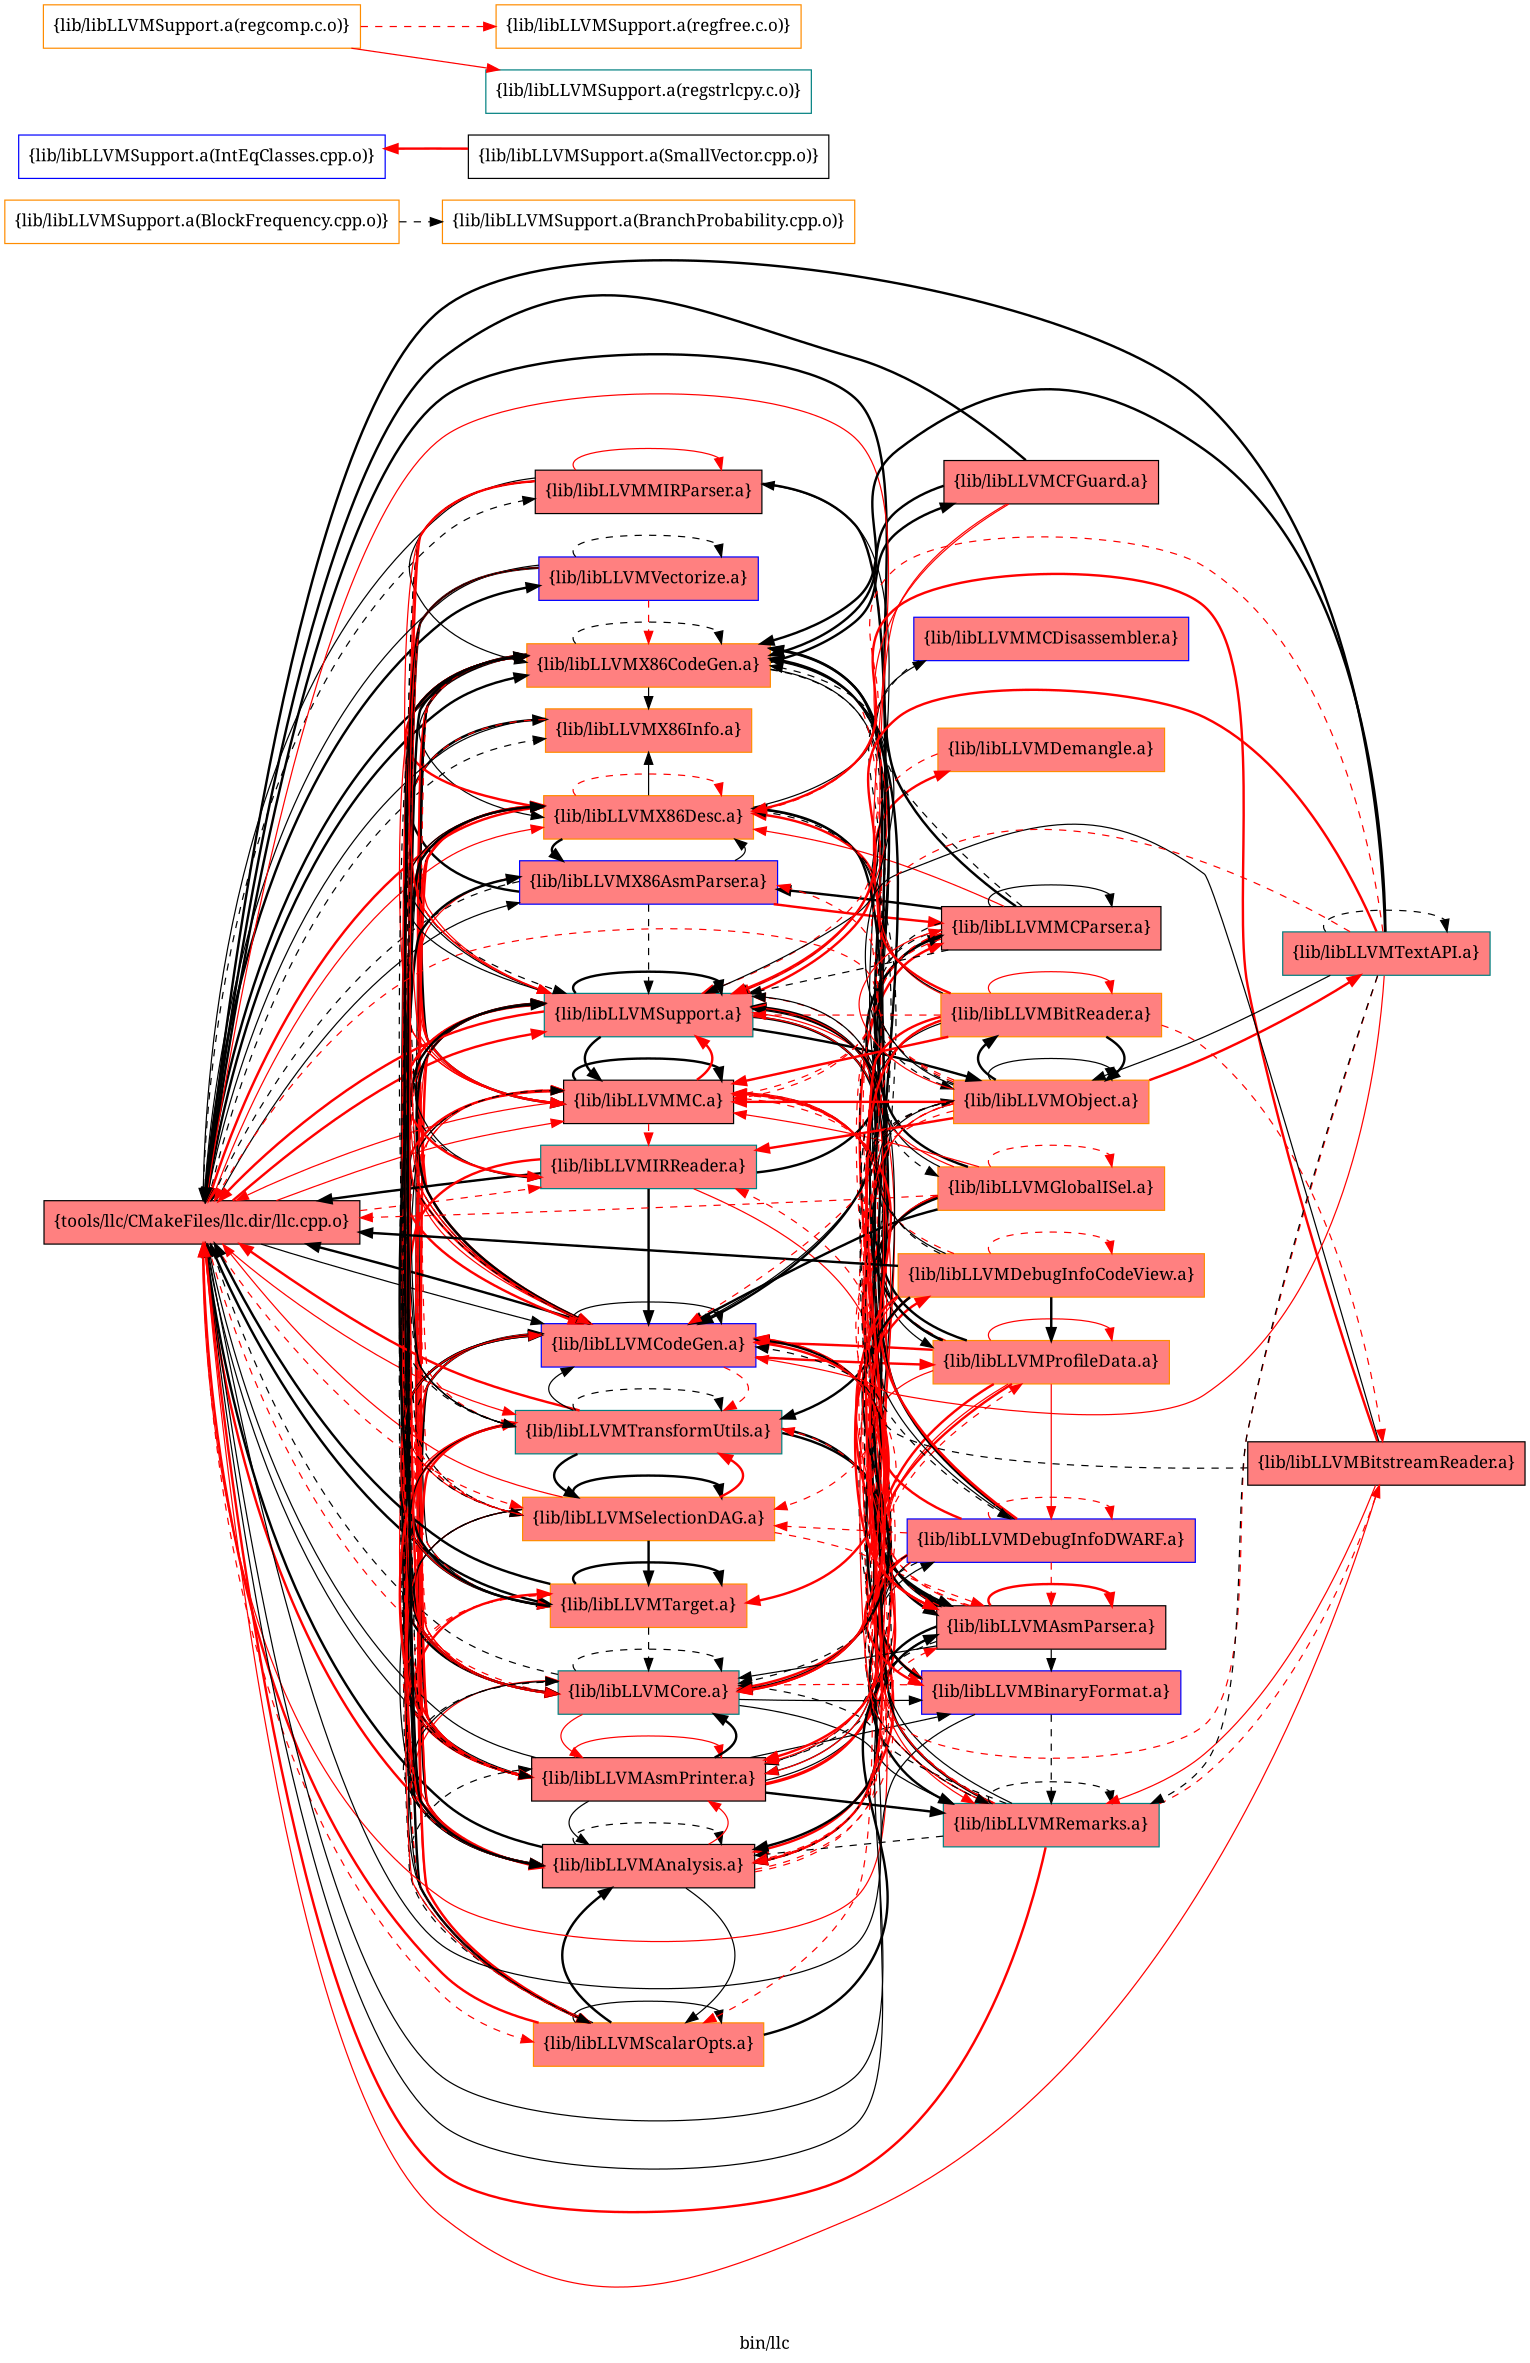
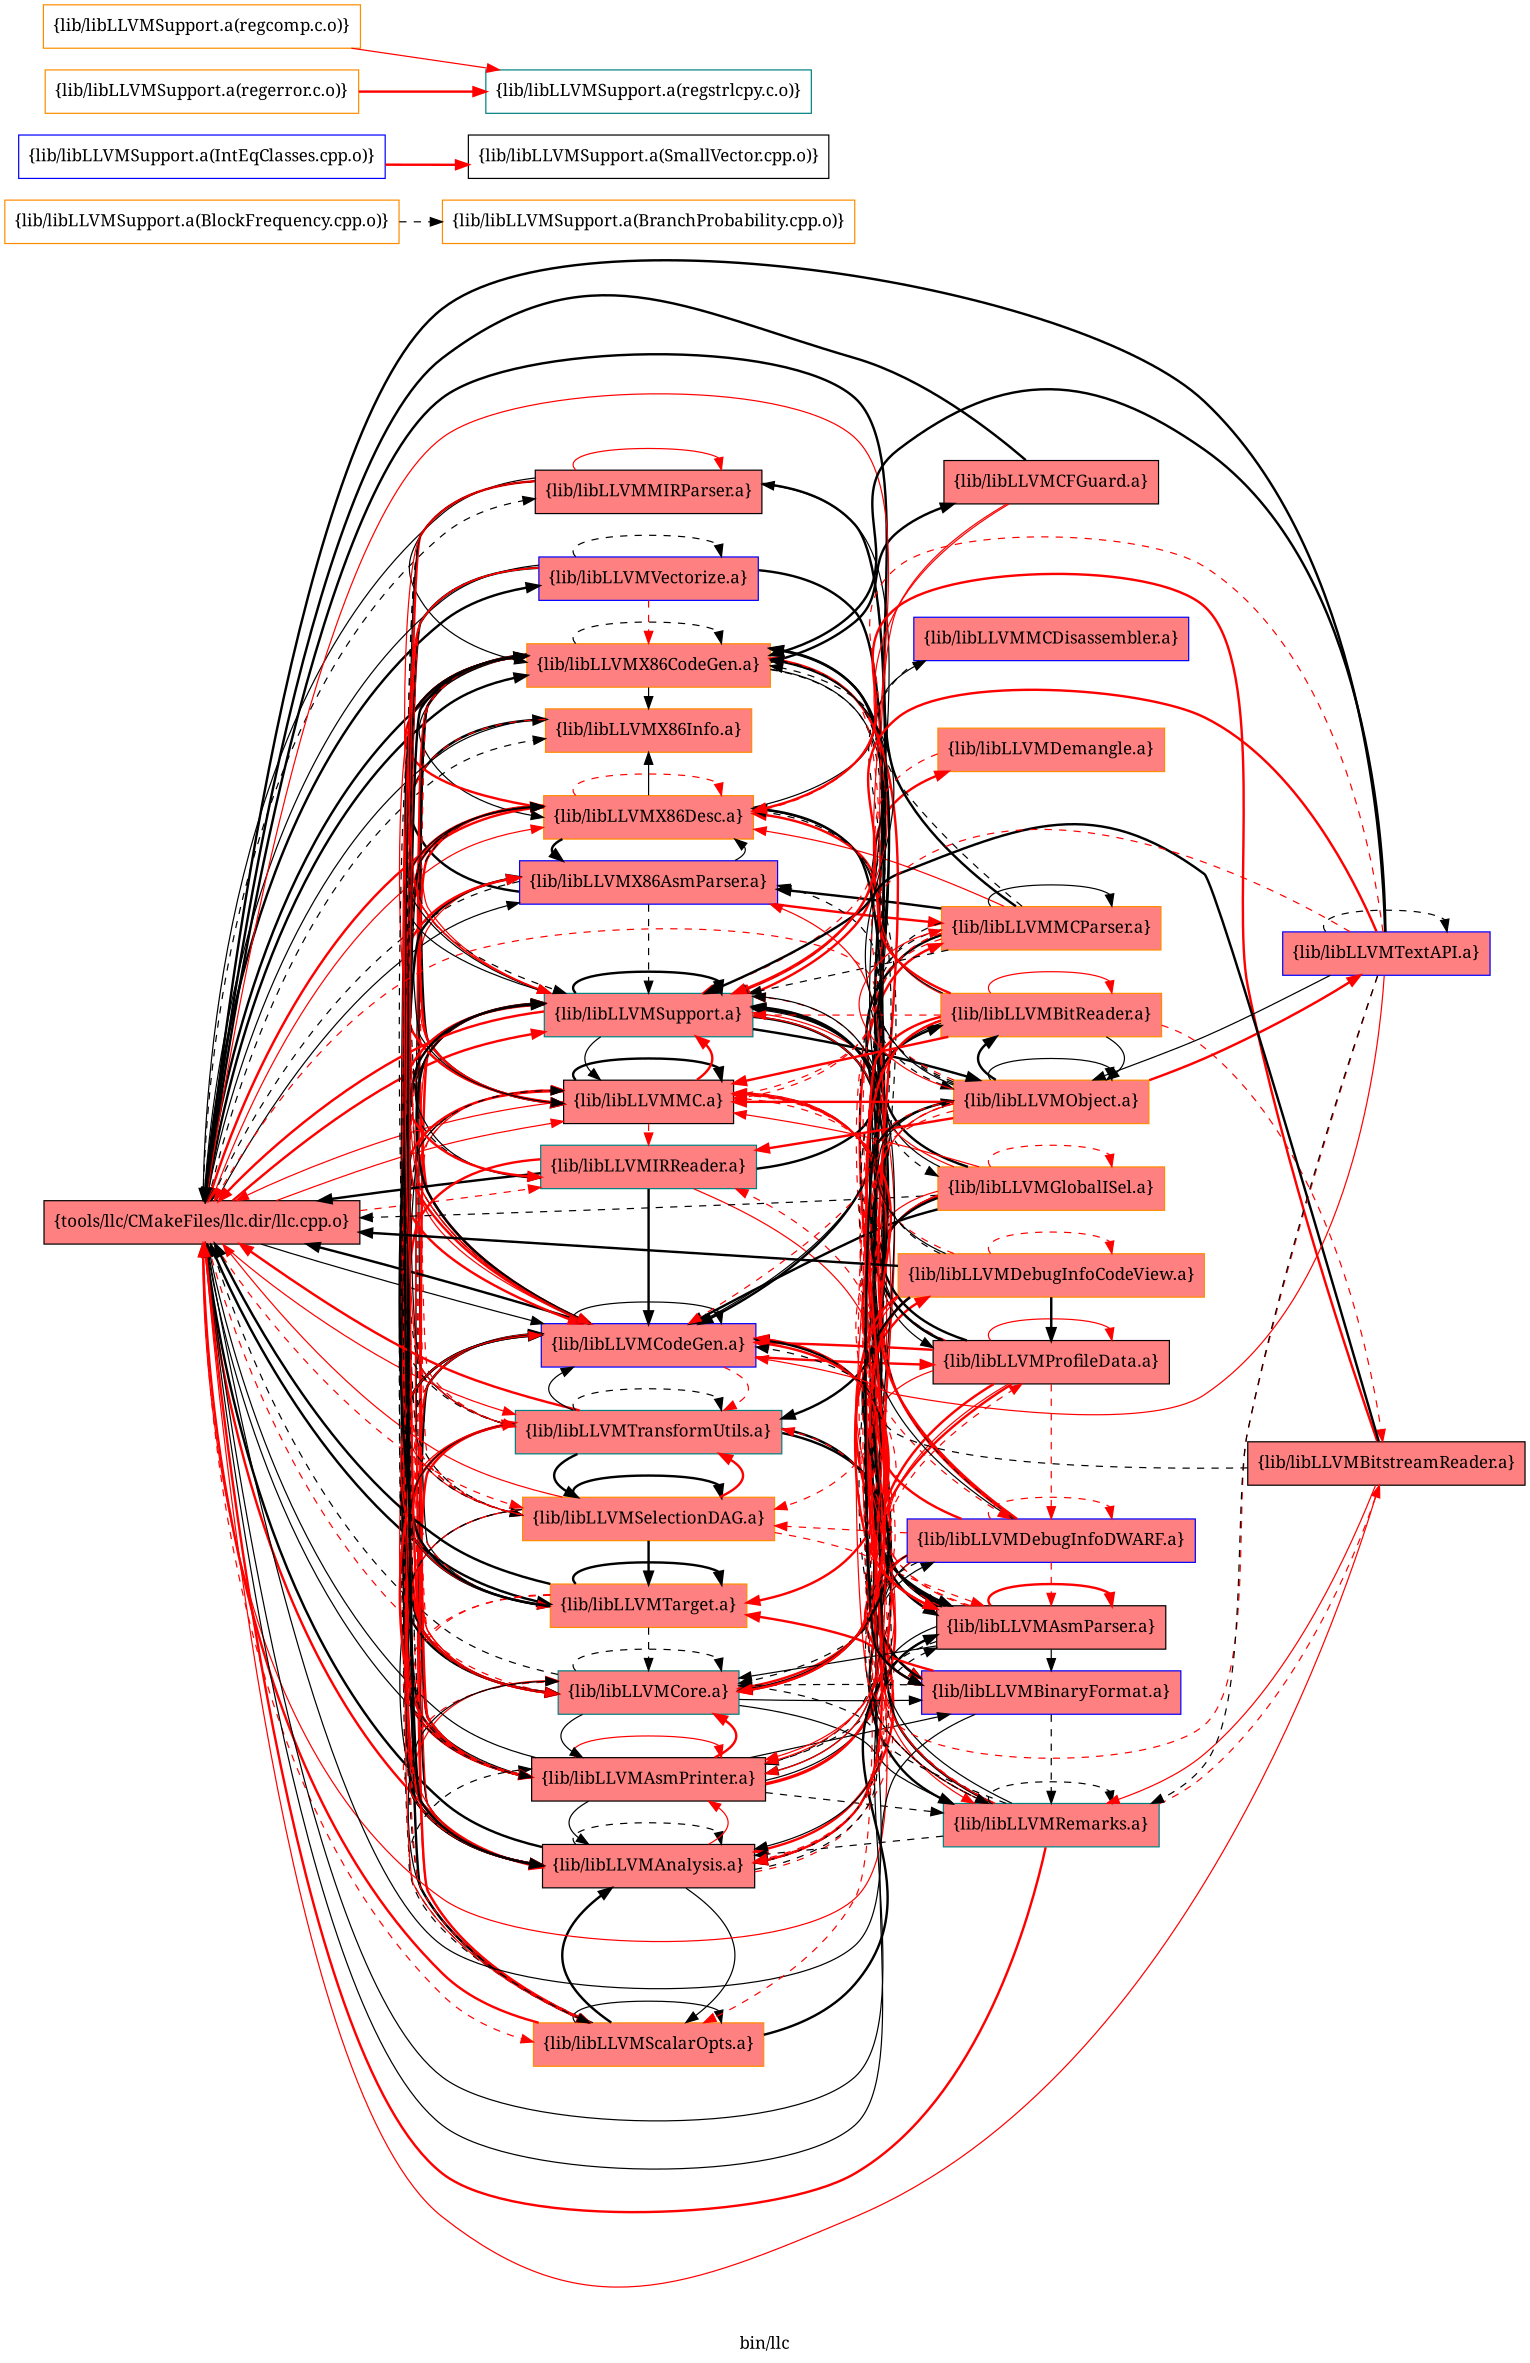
node "{lib/libLLVMSupport.a(regfree.c.o)}": removed
node "{lib/libLLVMSupport.a(regerror.c.o)}": added
edge "{lib/libLLVMSupport.a(SmallVector.cpp.o)}" -> "{lib/libLLVMSupport.a(IntEqClasses.cpp.o)}": reversed
edge "{lib/libLLVMCFGuard.a}" -> "{lib/libLLVMX86CodeGen.a}": removed
edge "{lib/libLLVMMIRParser.a}" -> "{lib/libLLVMMC.a}": color red -> black
edge "{lib/libLLVMDebugInfoDWARF.a}" -> "{lib/libLLVMX86CodeGen.a}": color black -> red
edge "{lib/libLLVMBitstreamReader.a}" -> "{lib/libLLVMSupport.a}": style solid -> bold
node "{lib/libLLVMMCParser.a}": color black -> darkorange
node "{lib/libLLVMTextAPI.a}": color teal -> blue
edge "{lib/libLLVMVectorize.a}" -> "{lib/libLLVMTransformUtils.a}": color black -> red
edge "{lib/libLLVMObject.a}" -> "{lib/libLLVMX86AsmParser.a}": color red -> black
edge "{lib/libLLVMMC.a}" -> "{lib/libLLVMX86AsmParser.a}": added
edge "{lib/libLLVMSupport.a}" -> "{lib/libLLVMMC.a}": style bold -> solid
edge "{lib/libLLVMBitReader.a}" -> "{lib/libLLVMObject.a}": style bold -> solid
edge "{lib/libLLVMVectorize.a}" -> "{lib/libLLVMAsmParser.a}": added
edge "{lib/libLLVMIRReader.a}" -> "{lib/libLLVMMCParser.a}": now "{lib/libLLVMIRReader.a}" -> "{lib/libLLVMBitReader.a}"
edge "{lib/libLLVMSupport.a}" -> "{lib/libLLVMCodeGen.a}": removed
edge "{lib/libLLVMGlobalISel.a}" -> "{tools/llc/CMakeFiles/llc.dir/llc.cpp.o}": color red -> black
edge "{lib/libLLVMDebugInfoDWARF.a}" -> "{lib/libLLVMSupport.a}": now "{lib/libLLVMDebugInfoDWARF.a}" -> "{lib/libLLVMX86AsmParser.a}"
edge "{lib/libLLVMCore.a}" -> "{lib/libLLVMX86Desc.a}": color black -> red
edge "{lib/libLLVMObject.a}" -> "{lib/libLLVMDebugInfoDWARF.a}": color black -> red
edge "{lib/libLLVMAnalysis.a}" -> "{lib/libLLVMX86Desc.a}": reversed
node "{lib/libLLVMProfileData.a}": color darkorange -> black
edge "{lib/libLLVMObject.a}" -> "{lib/libLLVMBinaryFormat.a}": added
edge "{lib/libLLVMProfileData.a}" -> "{lib/libLLVMDebugInfoDWARF.a}": style solid -> dashed
edge "{lib/libLLVMDebugInfoCodeView.a}" -> "{lib/libLLVMRemarks.a}": now "{lib/libLLVMGlobalISel.a}" -> "{lib/libLLVMRemarks.a}"
edge "{lib/libLLVMDebugInfoDWARF.a}" -> "{lib/libLLVMAsmPrinter.a}": style bold -> solid
edge "{lib/libLLVMAsmPrinter.a}" -> "{lib/libLLVMTarget.a}": now "{lib/libLLVMBinaryFormat.a}" -> "{lib/libLLVMTarget.a}"
edge "{lib/libLLVMBinaryFormat.a}" -> "{lib/libLLVMCore.a}": color red -> black
edge "{lib/libLLVMCore.a}" -> "{lib/libLLVMAsmPrinter.a}": color red -> black
edge "{lib/libLLVMAsmPrinter.a}" -> "{lib/libLLVMCore.a}": color black -> red
edge "{lib/libLLVMAsmParser.a}" -> "{lib/libLLVMAnalysis.a}": style bold -> solid
edge "{lib/libLLVMCore.a}" -> "{lib/libLLVMAnalysis.a}": color black -> red
edge "{lib/libLLVMSelectionDAG.a}" -> "{lib/libLLVMScalarOpts.a}": removed
edge "{lib/libLLVMAnalysis.a}" -> "{lib/libLLVMAsmParser.a}": color red -> black
edge "{lib/libLLVMAsmPrinter.a}" -> "{lib/libLLVMRemarks.a}": style bold -> dashed
